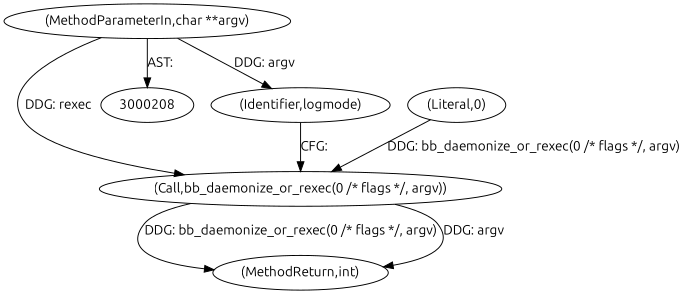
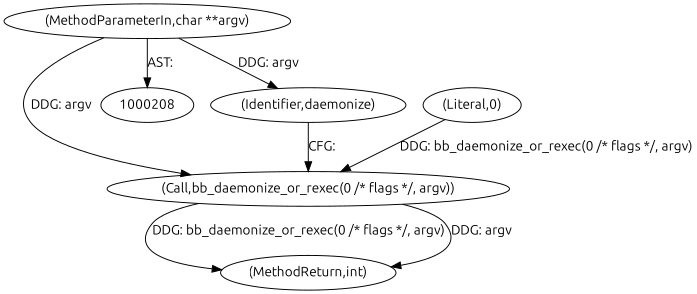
edge "(MethodParameterIn,char **argv)" -> "(Call,bb_daemonize_or_rexec(0 /* flags */, argv))": label "DDG: rexec" -> "DDG: argv"
node "3000208": label "3000208" -> "1000208"
node "(Identifier,logmode)": label "(Identifier,logmode)" -> "(Identifier,daemonize)"
